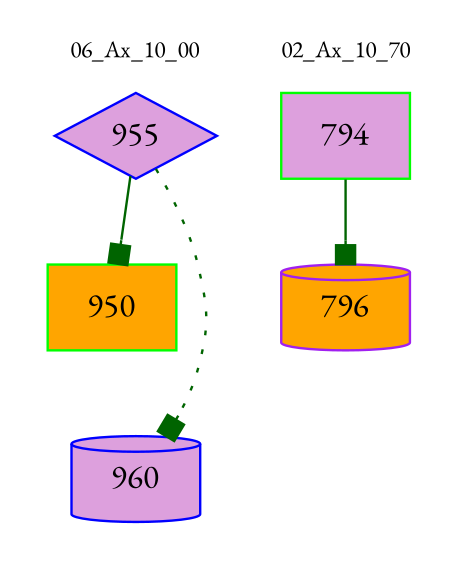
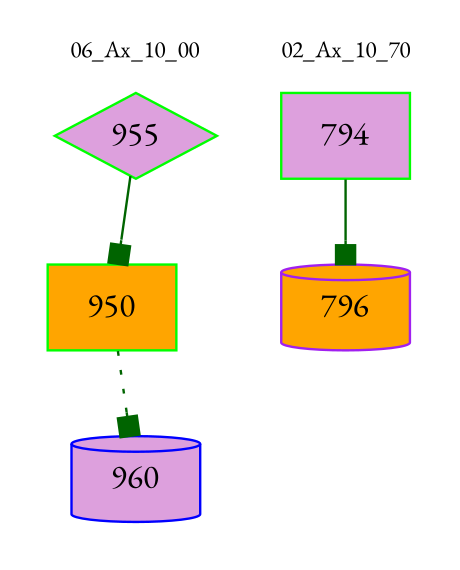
node "955": color blue -> green
edge "955" -> "960": now "950" -> "960"
